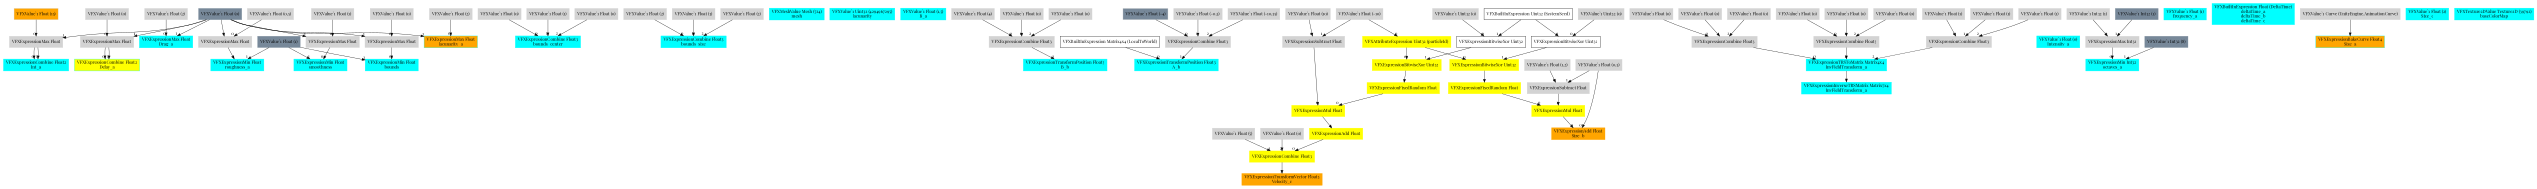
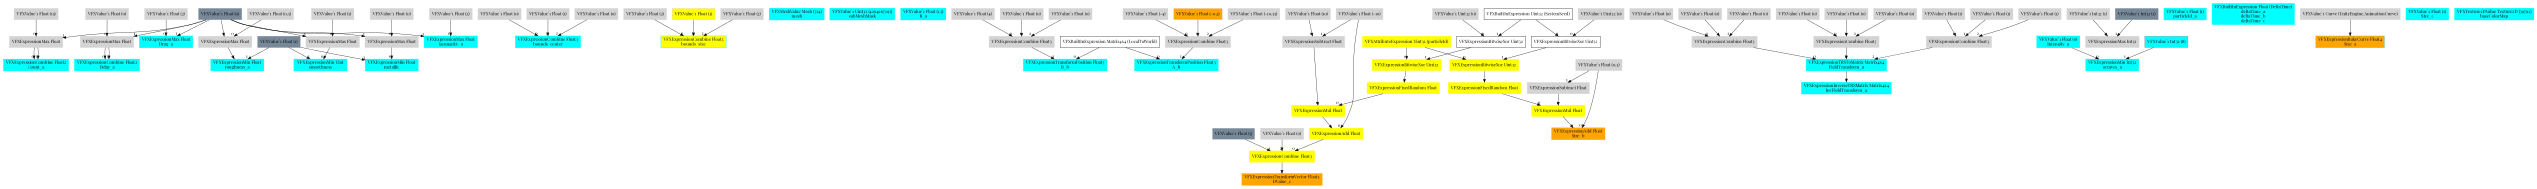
node "VFXValue`1 Float (15)": fillcolor orange -> lightgray
node "VFXValue`1 Float (3)": fillcolor lightgray -> yellow
node "VFXValue`1 Uint32 (4294967295) lacunarity": label "VFXValue`1 Uint32 (4294967295) lacunarity" -> "VFXValue`1 Uint32 (4294967295) subMeshMask"
node "VFXValue`1 Float (-4)": fillcolor lightslategray -> lightgray
node "VFXValue`1 Float (-0,5)": fillcolor lightgray -> orange
node "VFXValue`1 Float (1) frequency_a": label "VFXValue`1 Float (1) frequency_a" -> "VFXValue`1 Float (1) particleId_a"
edge "VFXValue`1 Float (-10)" -> "VFXAttributeExpression Uint32 (particleId)": now "VFXValue`1 Float (-10)" -> "VFXExpressionAdd Float"
node "VFXExpressionMax Float lacunarity_a": fillcolor orange -> cyan
node "VFXExpressionCombine Float3 bounds_size": fillcolor cyan -> yellow
node "VFXValue`1 Int32 (8)": fillcolor lightslategray -> cyan
edge "VFXExpressionMax Int32" -> "VFXExpressionMin Int32 octaves_a": now "VFXValue`1 Float (0) Intensity_a" -> "VFXExpressionMin Int32 octaves_a"
edge "VFXBuiltInExpression Matrix4x4 (LocalToWorld)" -> "VFXExpressionTransformPosition Float3 B_b": added
node "VFXExpressionCombine Float2 Int_a": label "VFXExpressionCombine Float2 Int_a" -> "VFXExpressionCombine Float2 Count_a"
node "VFXExpressionCombine Float2 Delay_a": fillcolor yellow -> cyan
node "VFXExpressionMin Float smoothness": label "VFXExpressionMin Float smoothness" -> "VFXExpressionMin Uint smoothness"
node "VFXExpressionMin Float bounds": label "VFXExpressionMin Float bounds" -> "VFXExpressionMin Float metallic"
node "VFXValue`1 Float (1,2)": removed
node "VFXExpressionTRSToMatrix Matrix4x4 InvFieldTransform_a": label "VFXExpressionTRSToMatrix Matrix4x4 InvFieldTransform_a" -> "VFXExpressionTRSToMatrix Matrix4x4 FieldTransform_a"
node "VFXExpressionInverseTRSMatrix Matrix7x4 InvFieldTransform_a": label "VFXExpressionInverseTRSMatrix Matrix7x4 InvFieldTransform_a" -> "VFXExpressionInverseTRSMatrix Matrix4x4 InvFieldTransform_a"
node "VFXValue`1 Float (5)": fillcolor lightgray -> lightslategray
node "VFXExpressionTransformVector Float3 Velocity_c": label "VFXExpressionTransformVector Float3 Velocity_c" -> "VFXExpressionTransformVector Float3 DValue_c"
